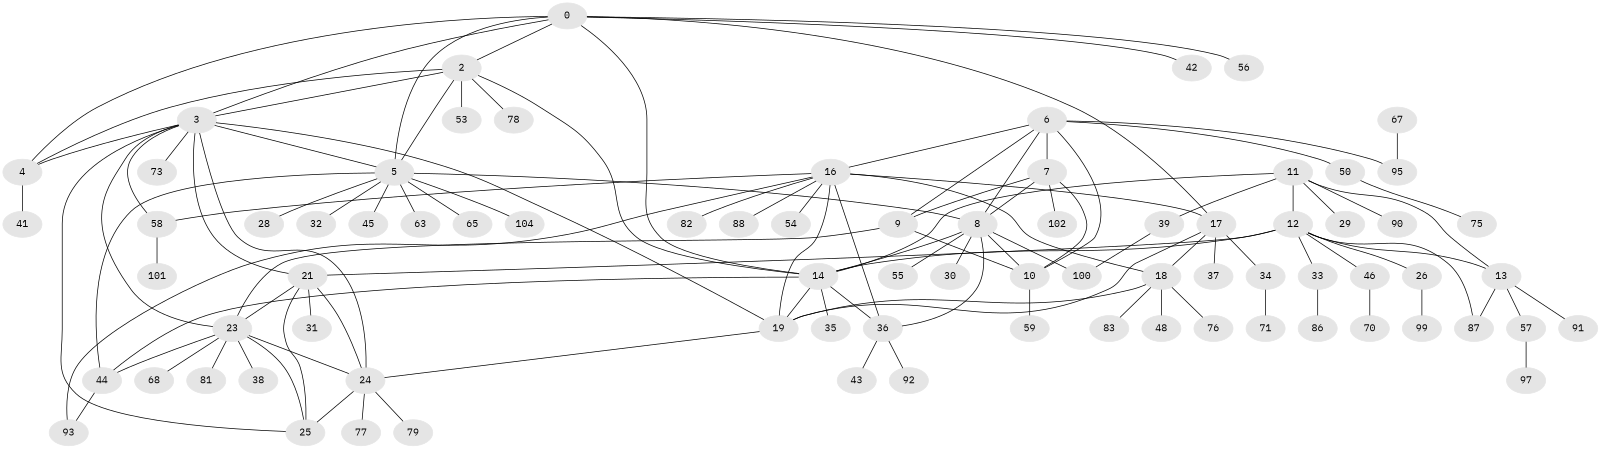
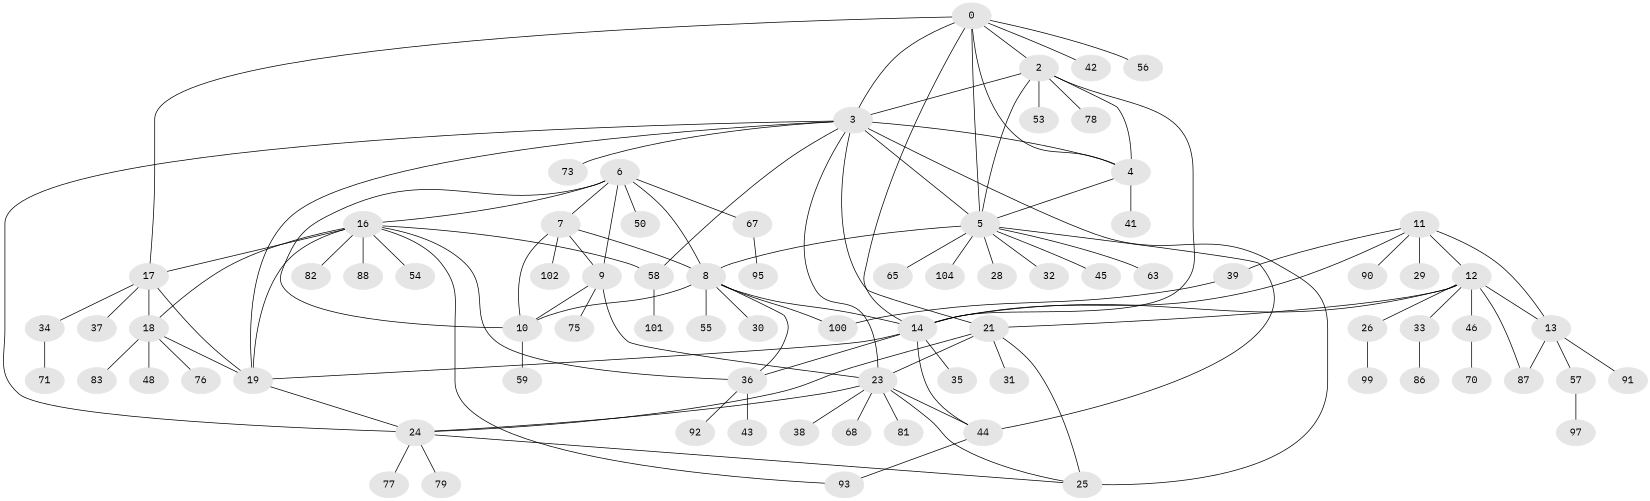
edge "6" -- "95": now "6" -- "67"
edge "4" -- "5": added
edge "50" -- "75": now "9" -- "75"
